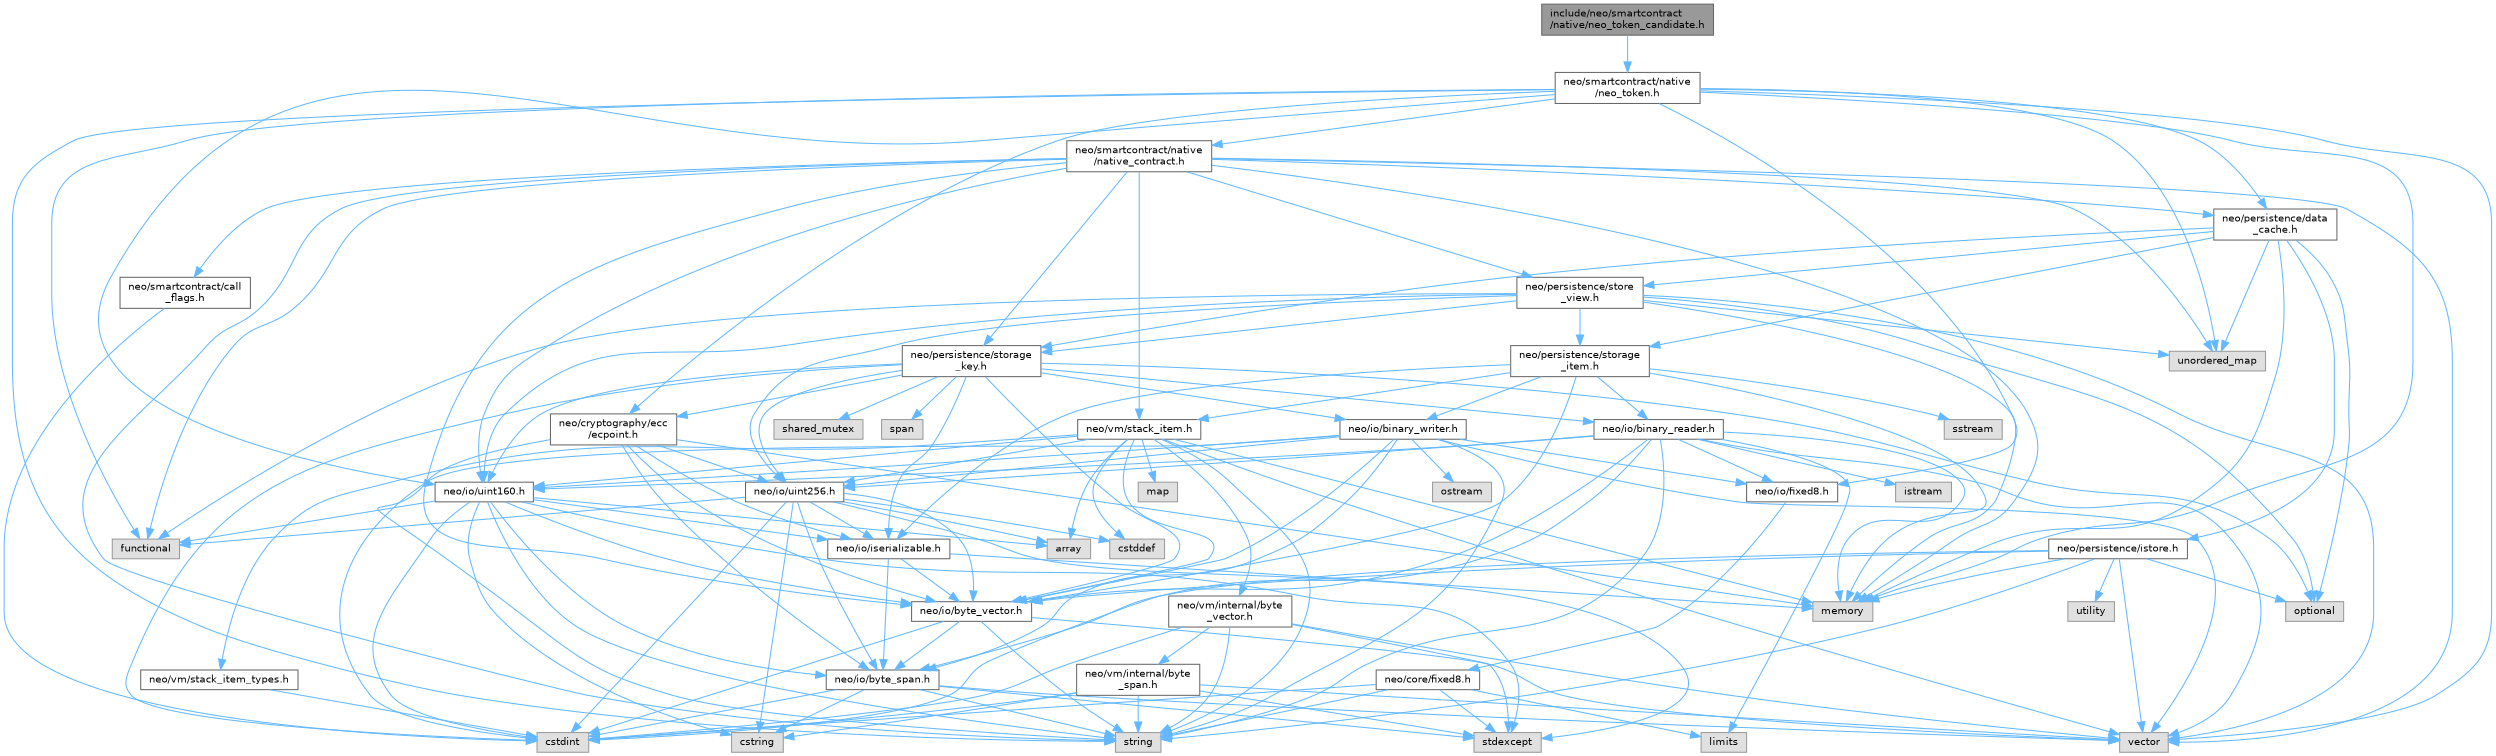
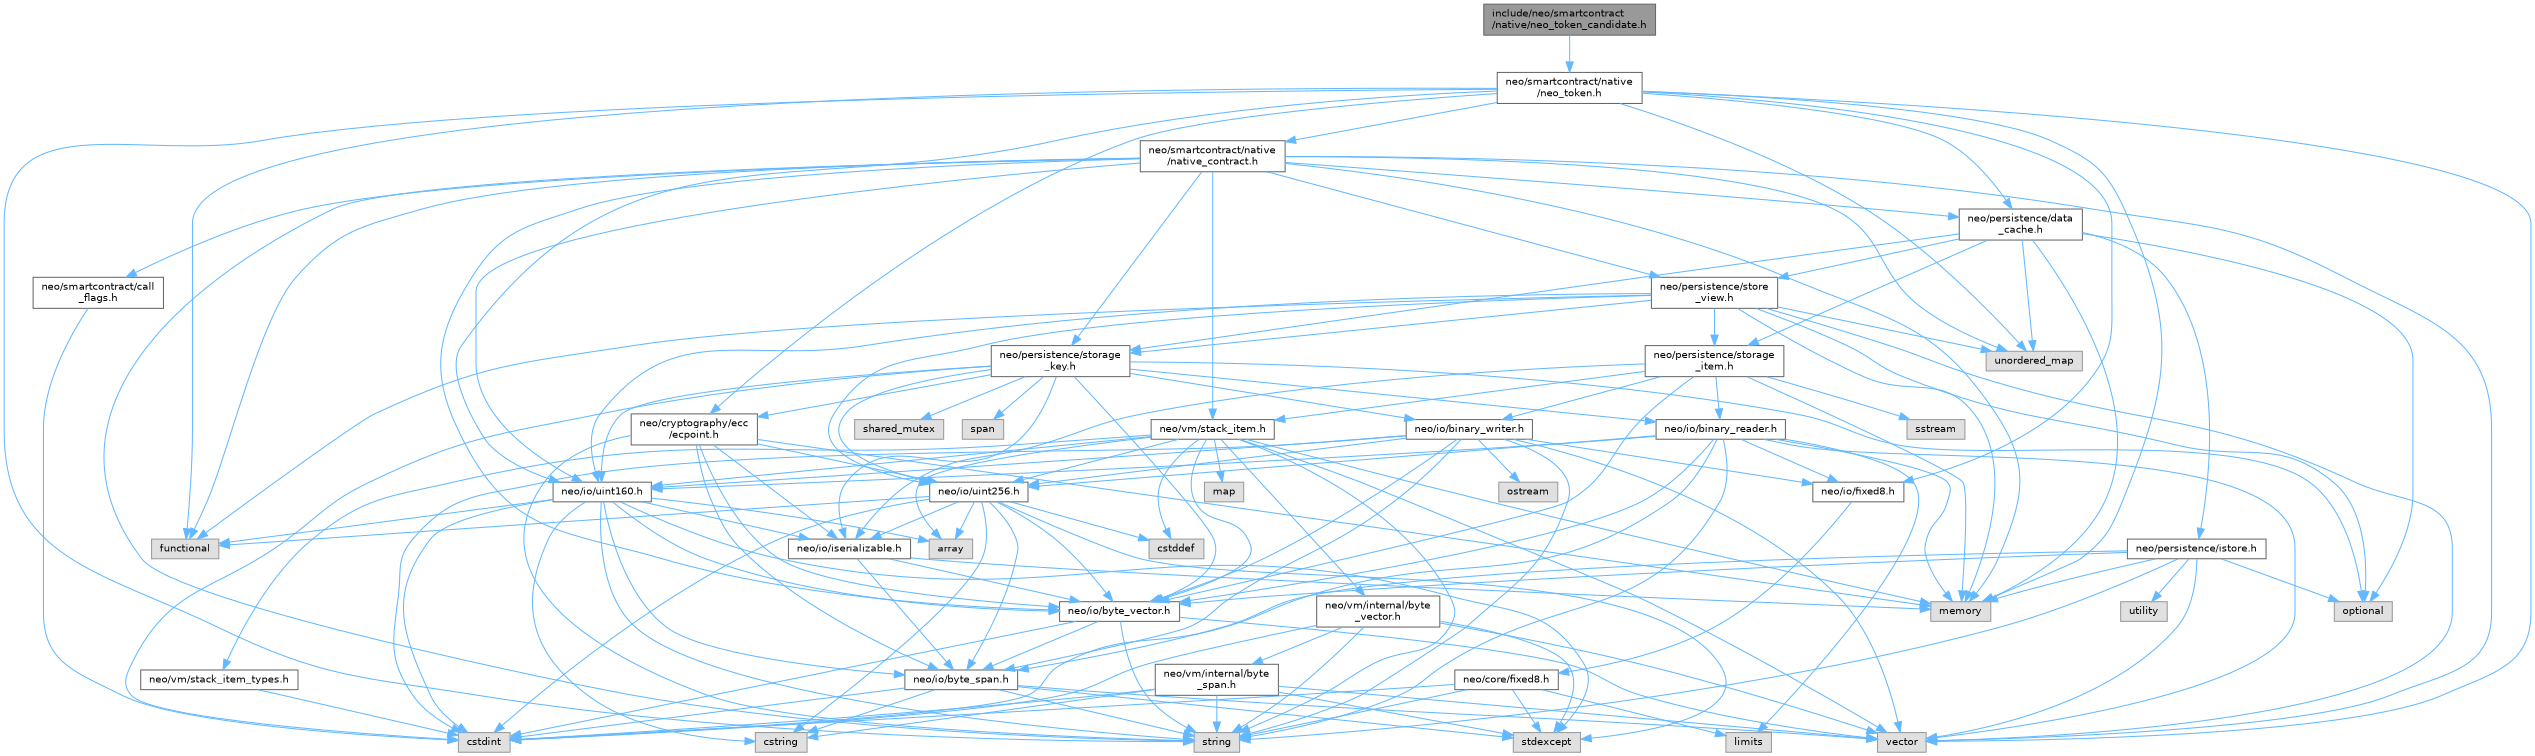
node "istream": removed
